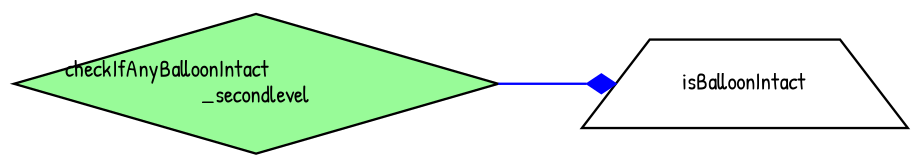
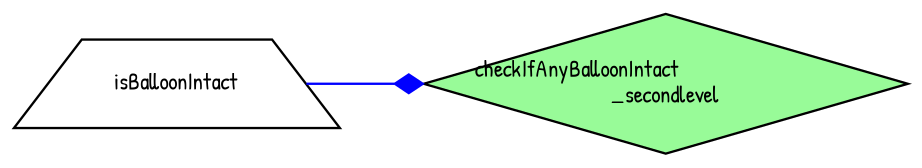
edge "checkIfAnyBalloonIntact _secondlevel" -> "isBalloonIntact": reversed
